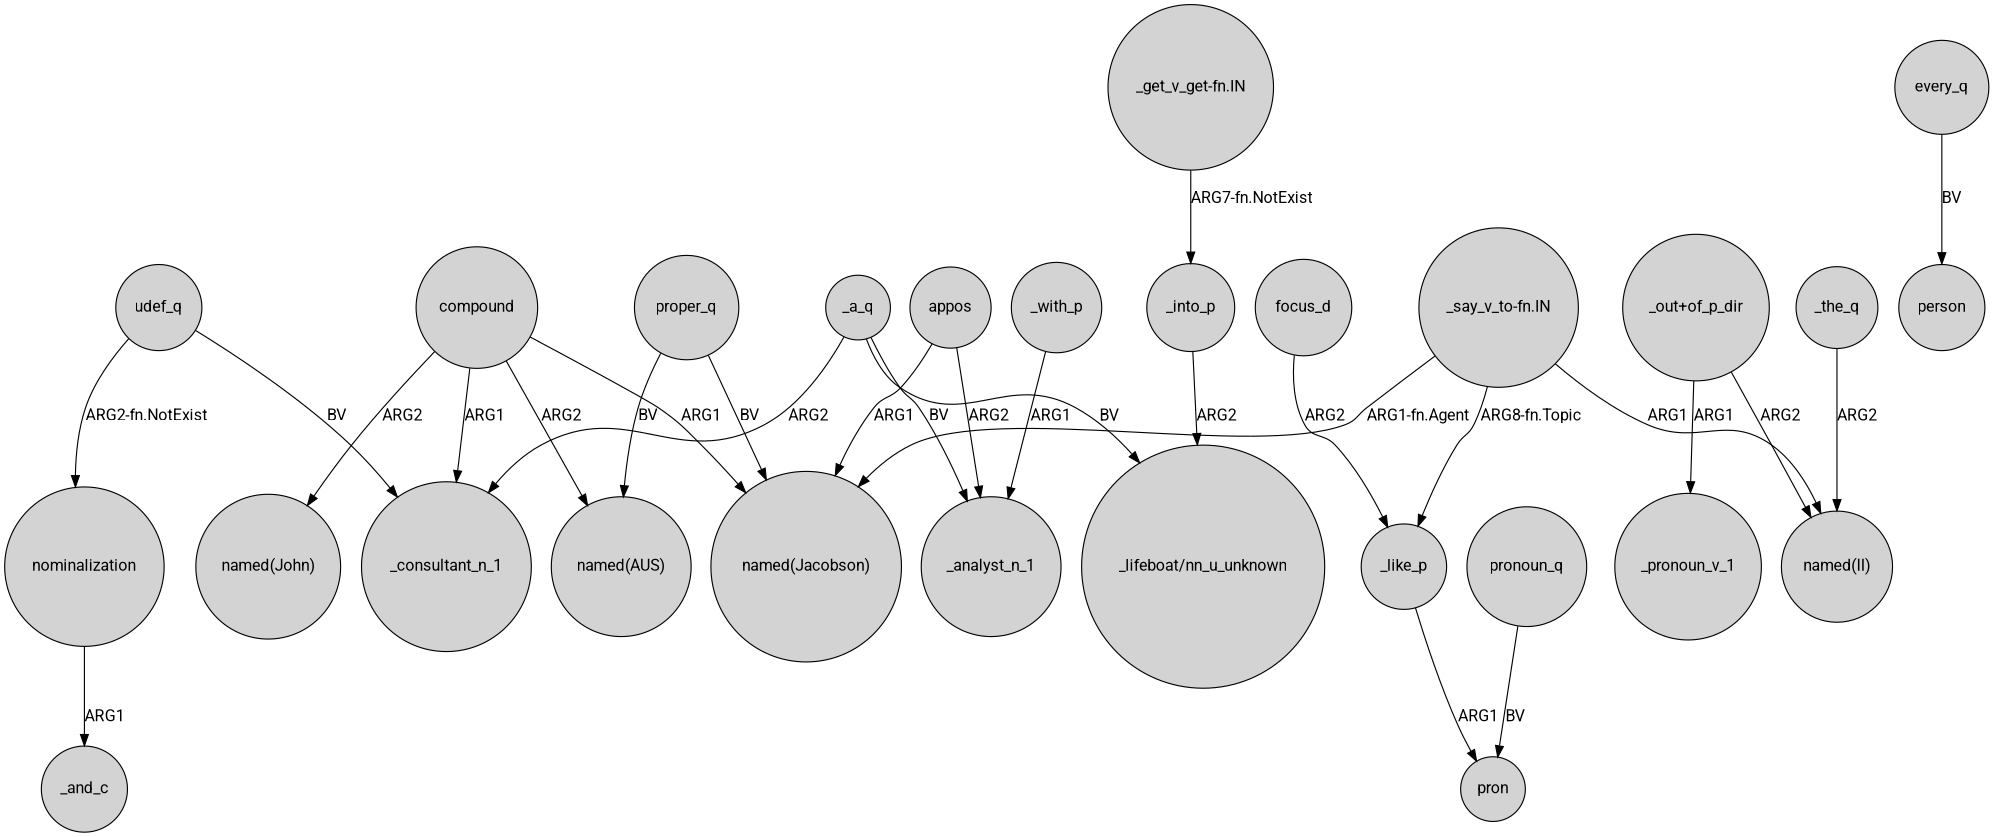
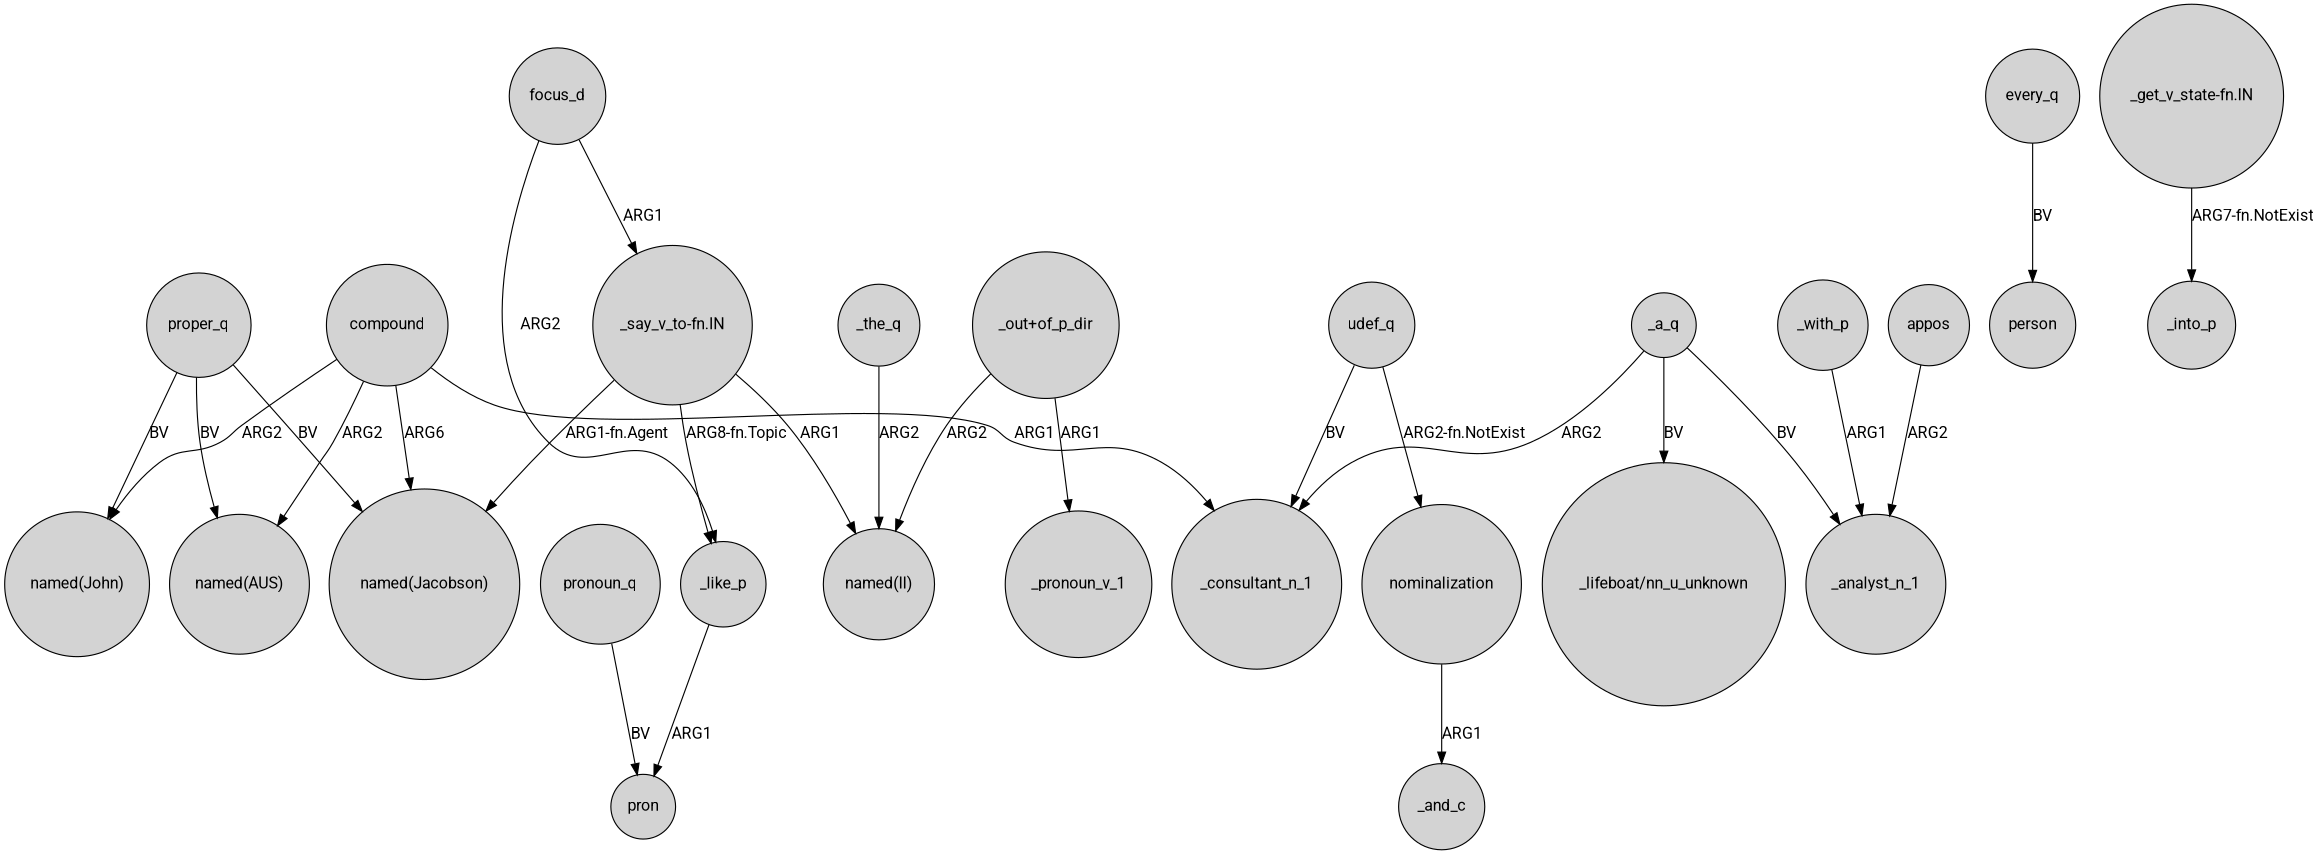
node "_get_v_get-fn.IN": label "_get_v_get-fn.IN" -> "_get_v_state-fn.IN"
edge "focus_d" -> "_say_v_to-fn.IN": added, label "ARG1"
edge "_into_p" -> "_lifeboat/nn_u_unknown": removed, label "ARG2"
edge "appos" -> "named(Jacobson)": removed, label "ARG1"
edge "compound" -> "named(Jacobson)": label "ARG1" -> "ARG6"
edge "proper_q" -> "named(John)": added, label "BV"
